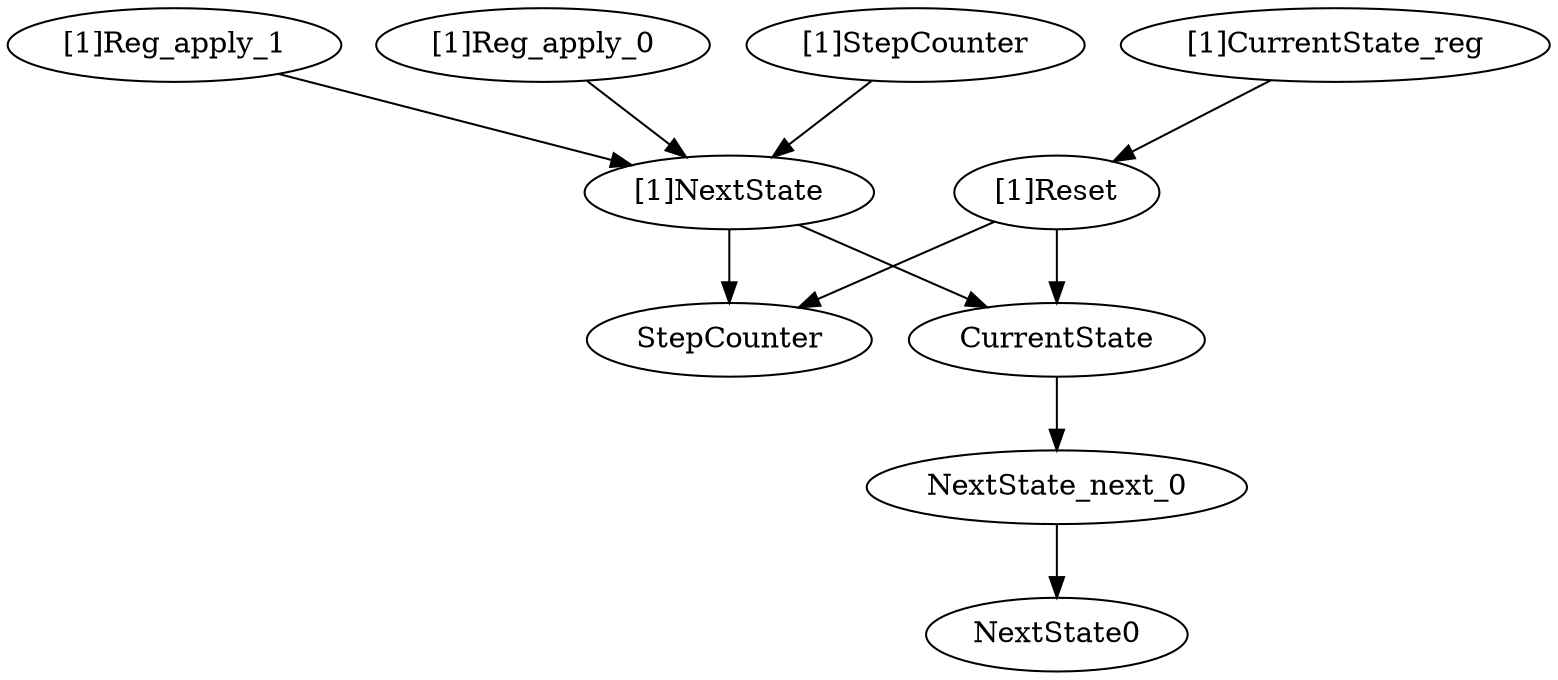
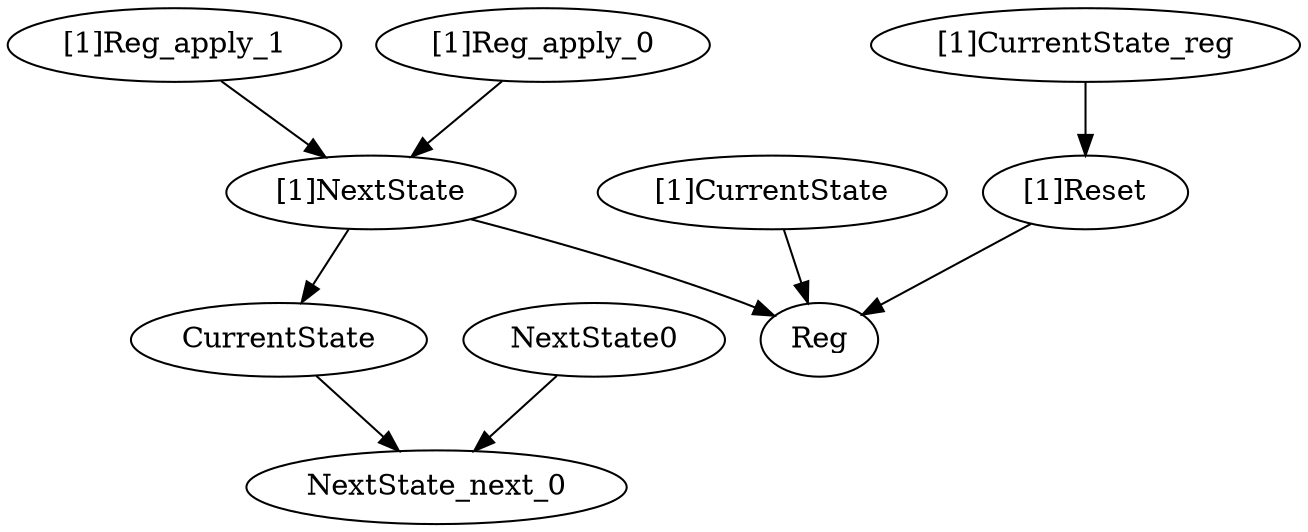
node "[1]StepCounter": removed
node "[1]CurrentState": added
edge "[1]Reset" -> "CurrentState": removed
node "StepCounter": label "StepCounter" -> "Reg"
edge "NextState_next_0" -> "NextState0": reversed
